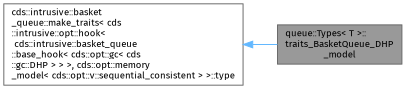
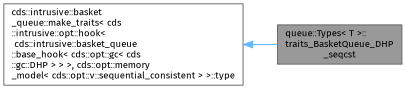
node "queue::Types< T >:: traits_BasketQueue_DHP _model": label "queue::Types< T >:: traits_BasketQueue_DHP _model" -> "queue::Types< T >:: traits_BasketQueue_DHP _seqcst"
